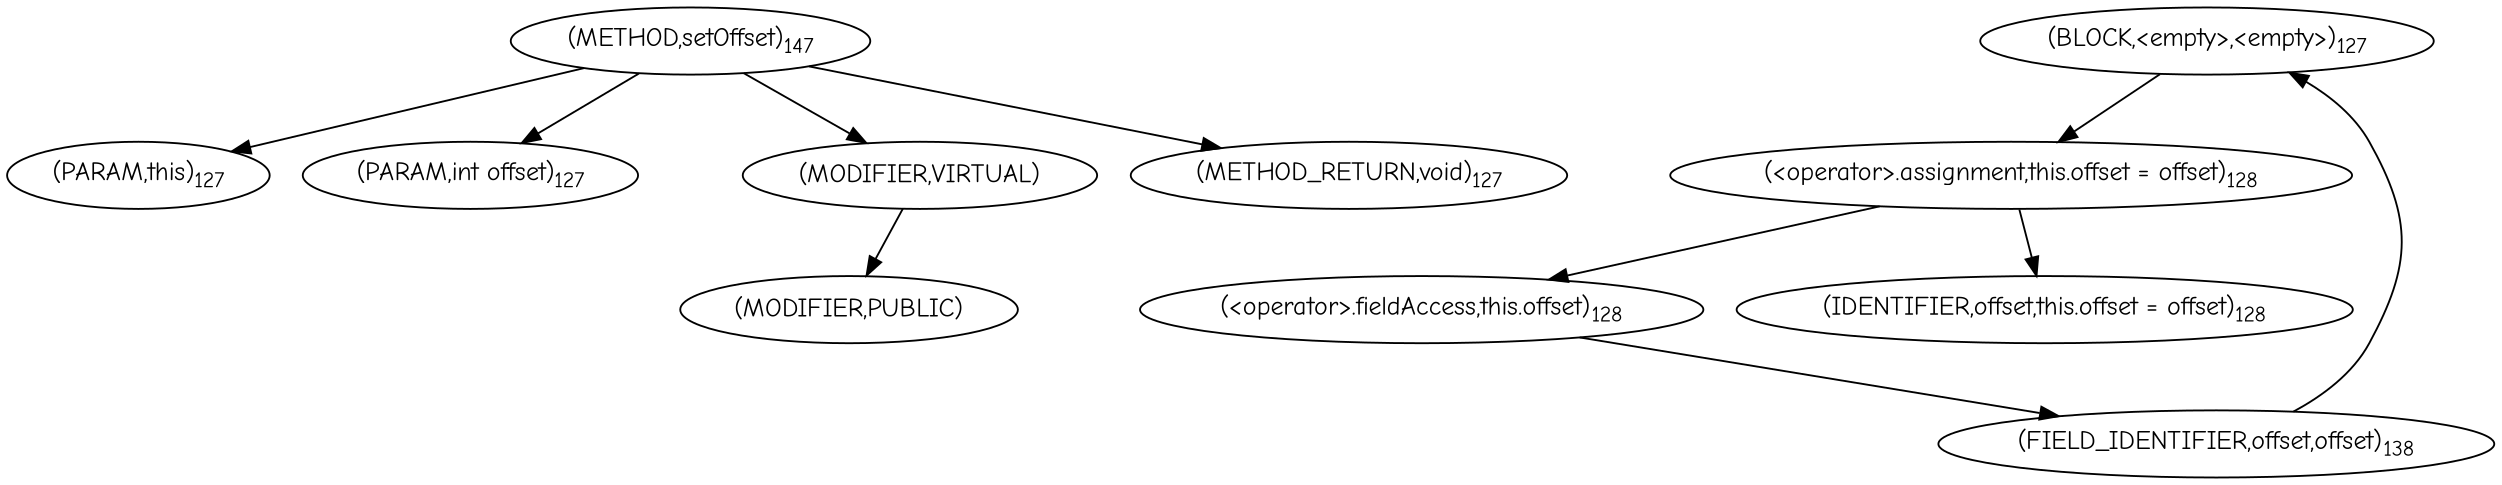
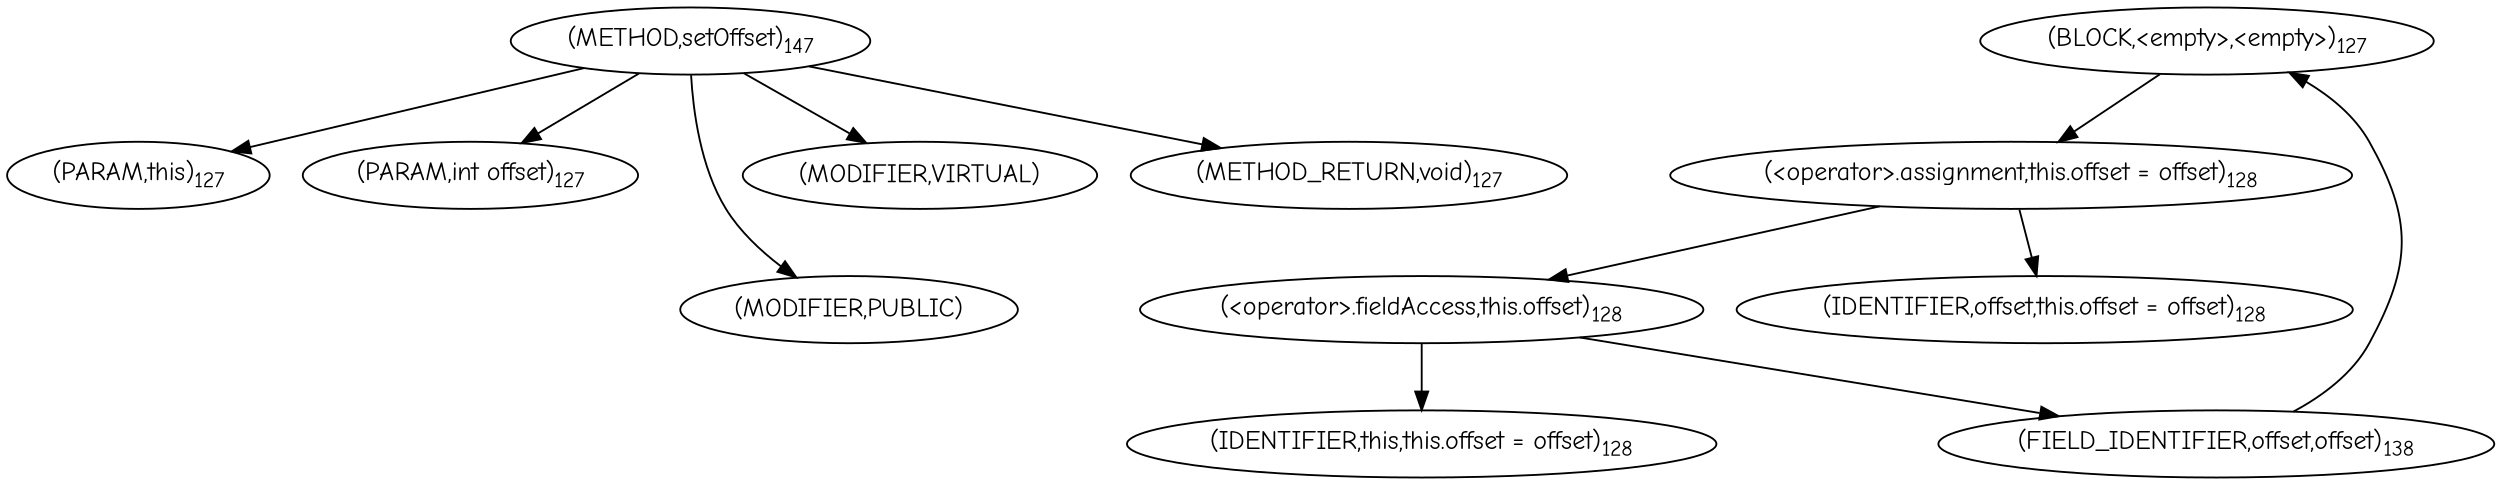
edge "(MODIFIER,VIRTUAL)" -> "(MODIFIER,PUBLIC)": now "(METHOD,setOffset)" -> "(MODIFIER,PUBLIC)"
node "(IDENTIFIER,this,this.offset = offset)": added
